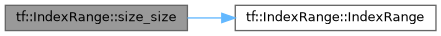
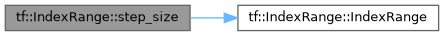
node "tf::IndexRange::size_size": label "tf::IndexRange::size_size" -> "tf::IndexRange::step_size"
